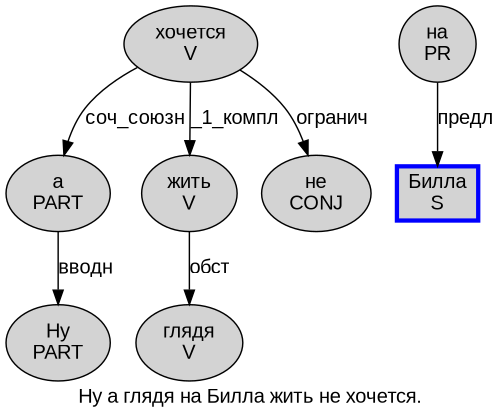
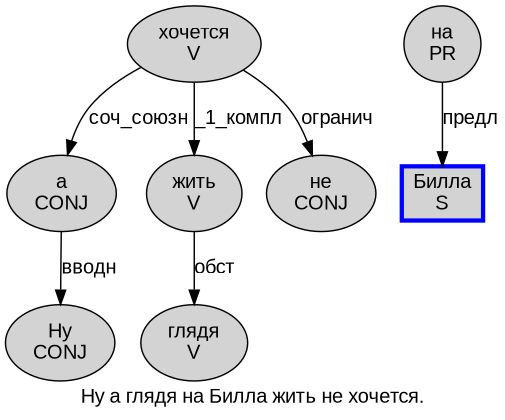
node "а PART": label "а PART" -> "а CONJ"
node "Ну PART": label "Ну PART" -> "Ну CONJ"
